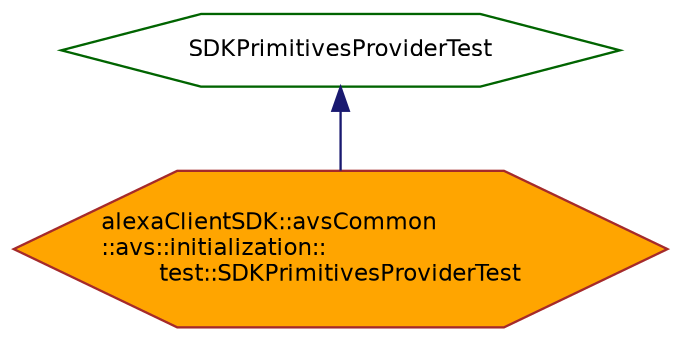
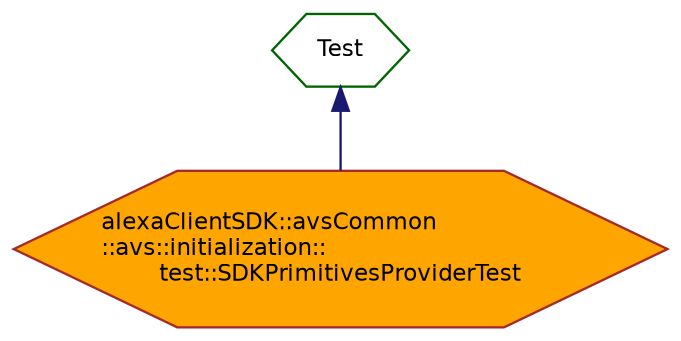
node "SDKPrimitivesProviderTest": label "SDKPrimitivesProviderTest" -> "Test"
